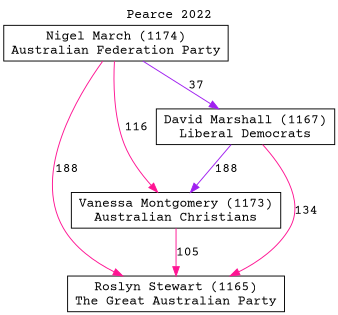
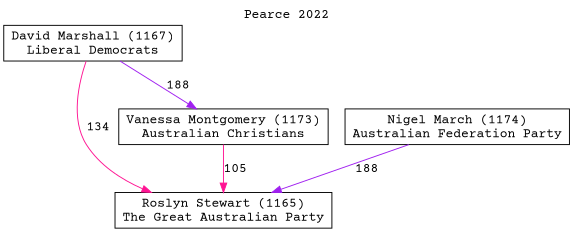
edge "Nigel March (1174) Australian Federation Party" -> "David Marshall (1167) Liberal Democrats": removed, label "37"
edge "Nigel March (1174) Australian Federation Party" -> "Vanessa Montgomery (1173) Australian Christians": removed, label "116"
edge "Nigel March (1174) Australian Federation Party" -> "Roslyn Stewart (1165) The Great Australian Party": color deeppink -> purple
